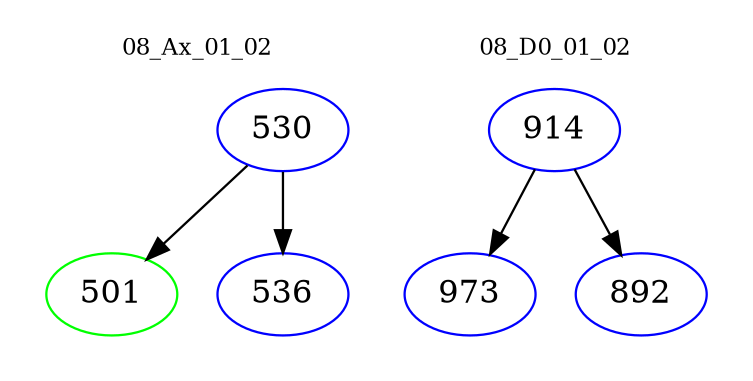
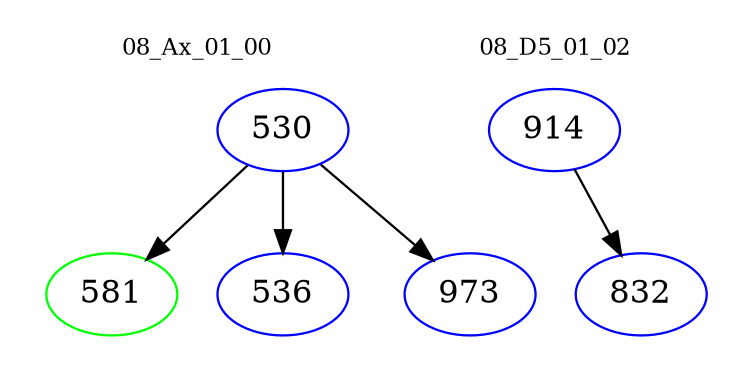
cluster "08_Ax_01_02": label "08_Ax_01_02" -> "08_Ax_01_00"
cluster "08_D0_01_02": label "08_D0_01_02" -> "08_D5_01_02"
edge "914" -> "973": now "530" -> "973"
node "501": label "501" -> "581"
node "892": label "892" -> "832"
